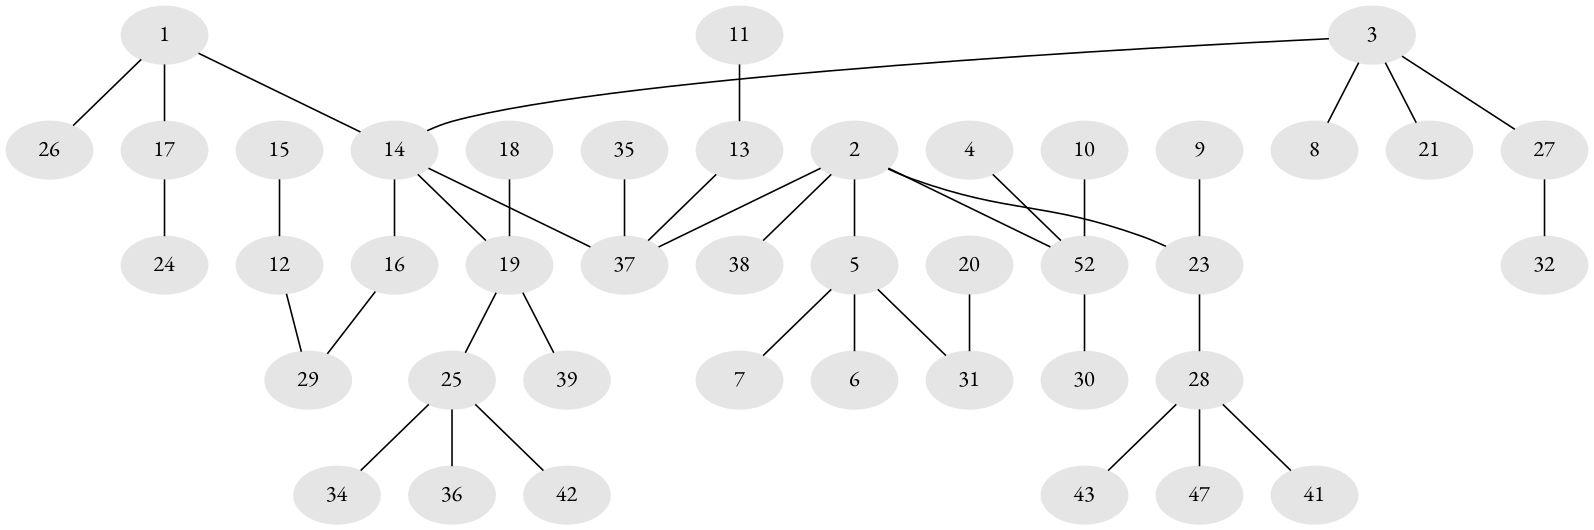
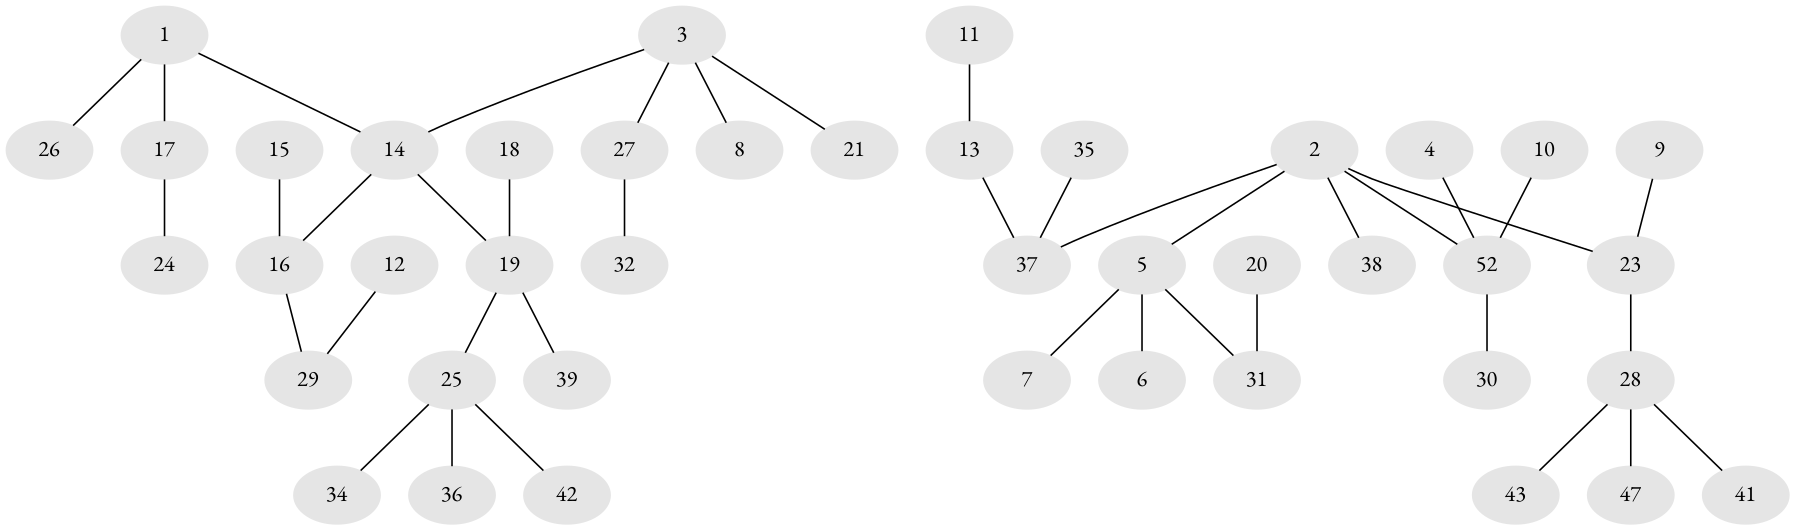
edge "14" -- "37": removed
edge "15" -- "12": now "15" -- "16"
